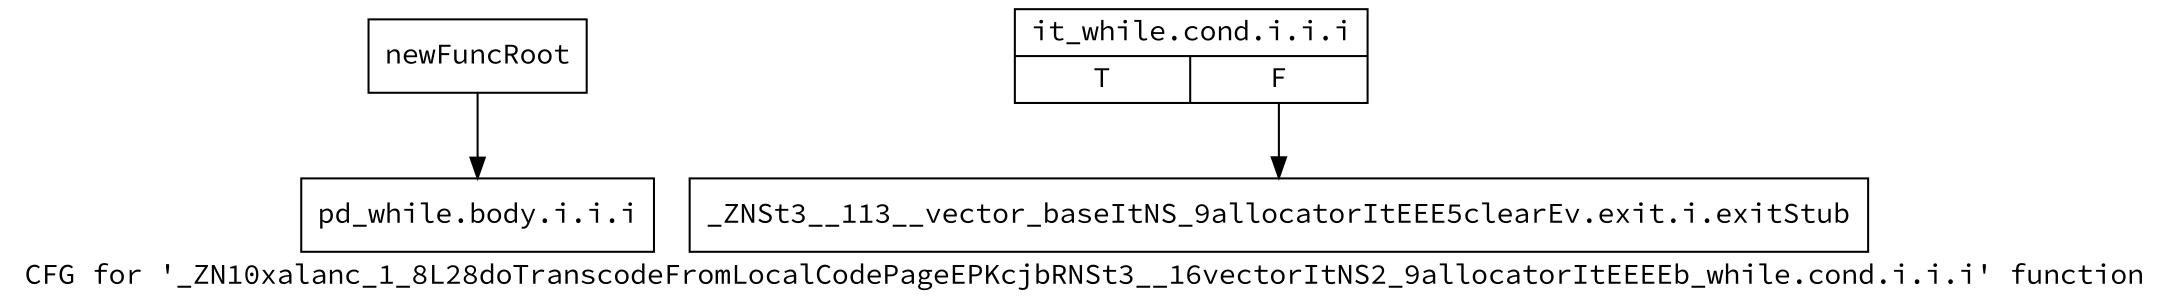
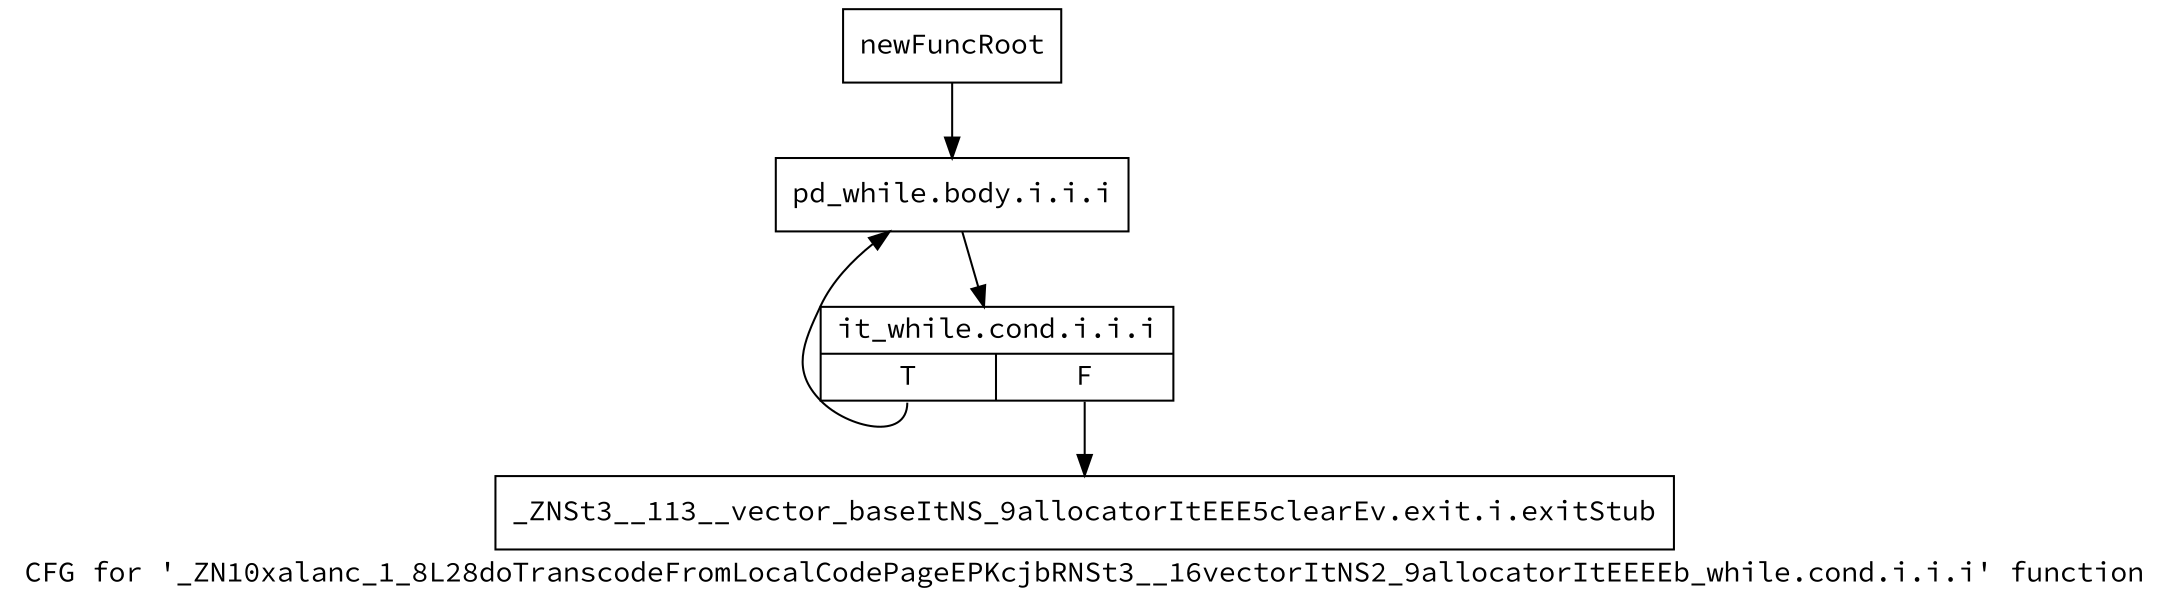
edge "pd_while.body.i.i.i" -> "it_while.cond.i.i.i": added
edge "it_while.cond.i.i.i" -> "pd_while.body.i.i.i": added
